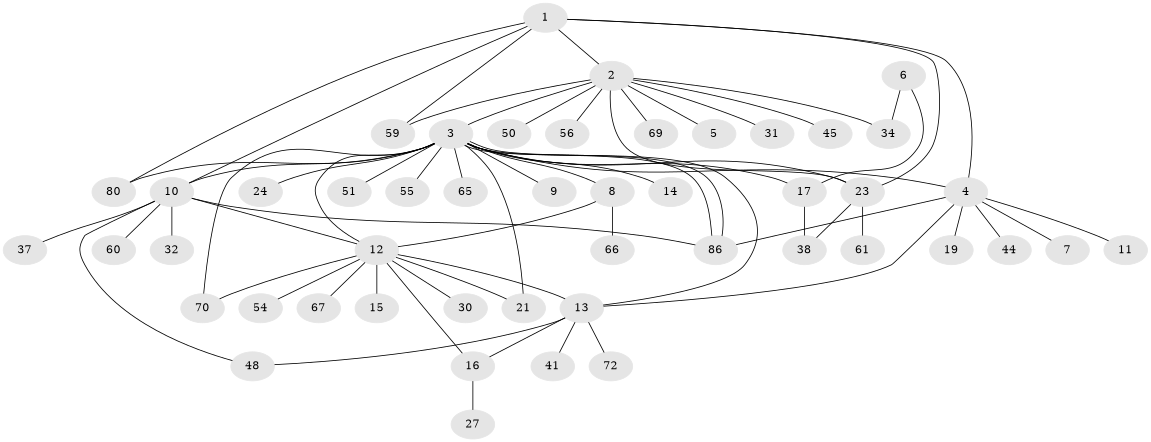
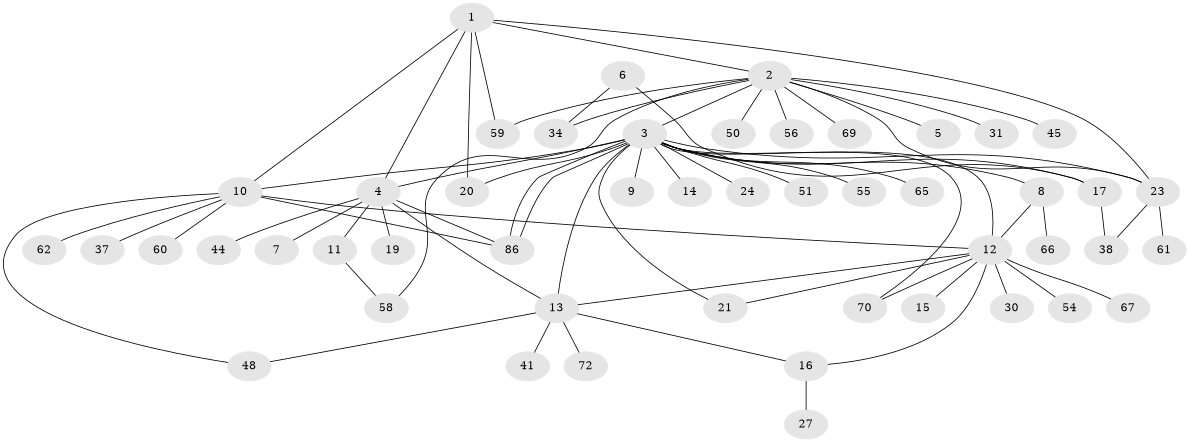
node "80": label "80" -> "20"
node "32": label "32" -> "62"
node "58": added
